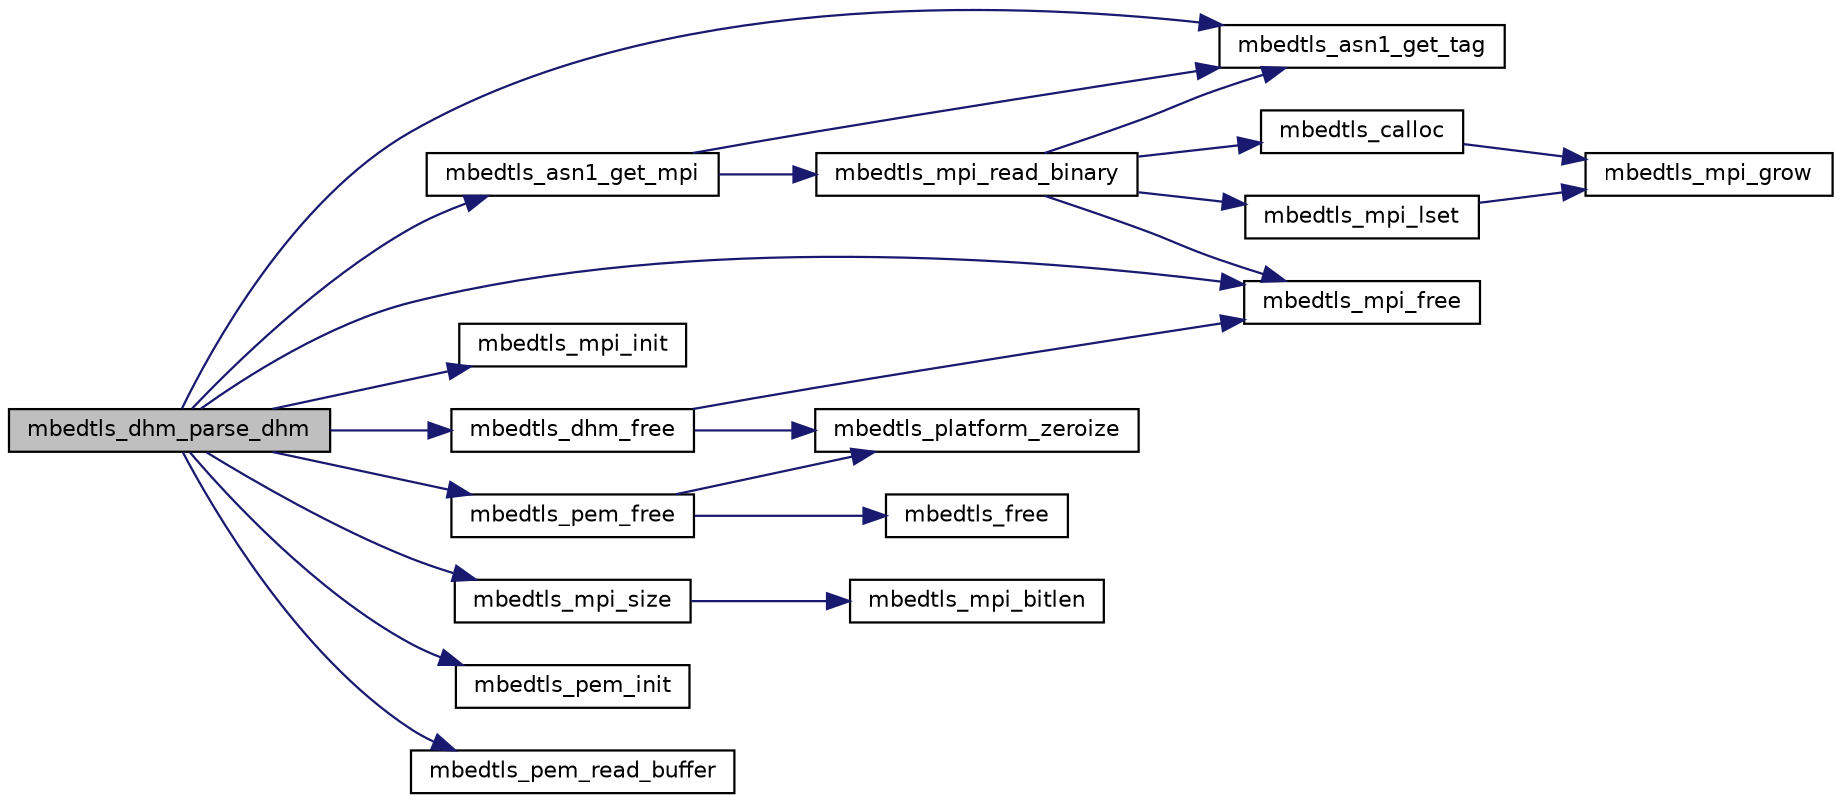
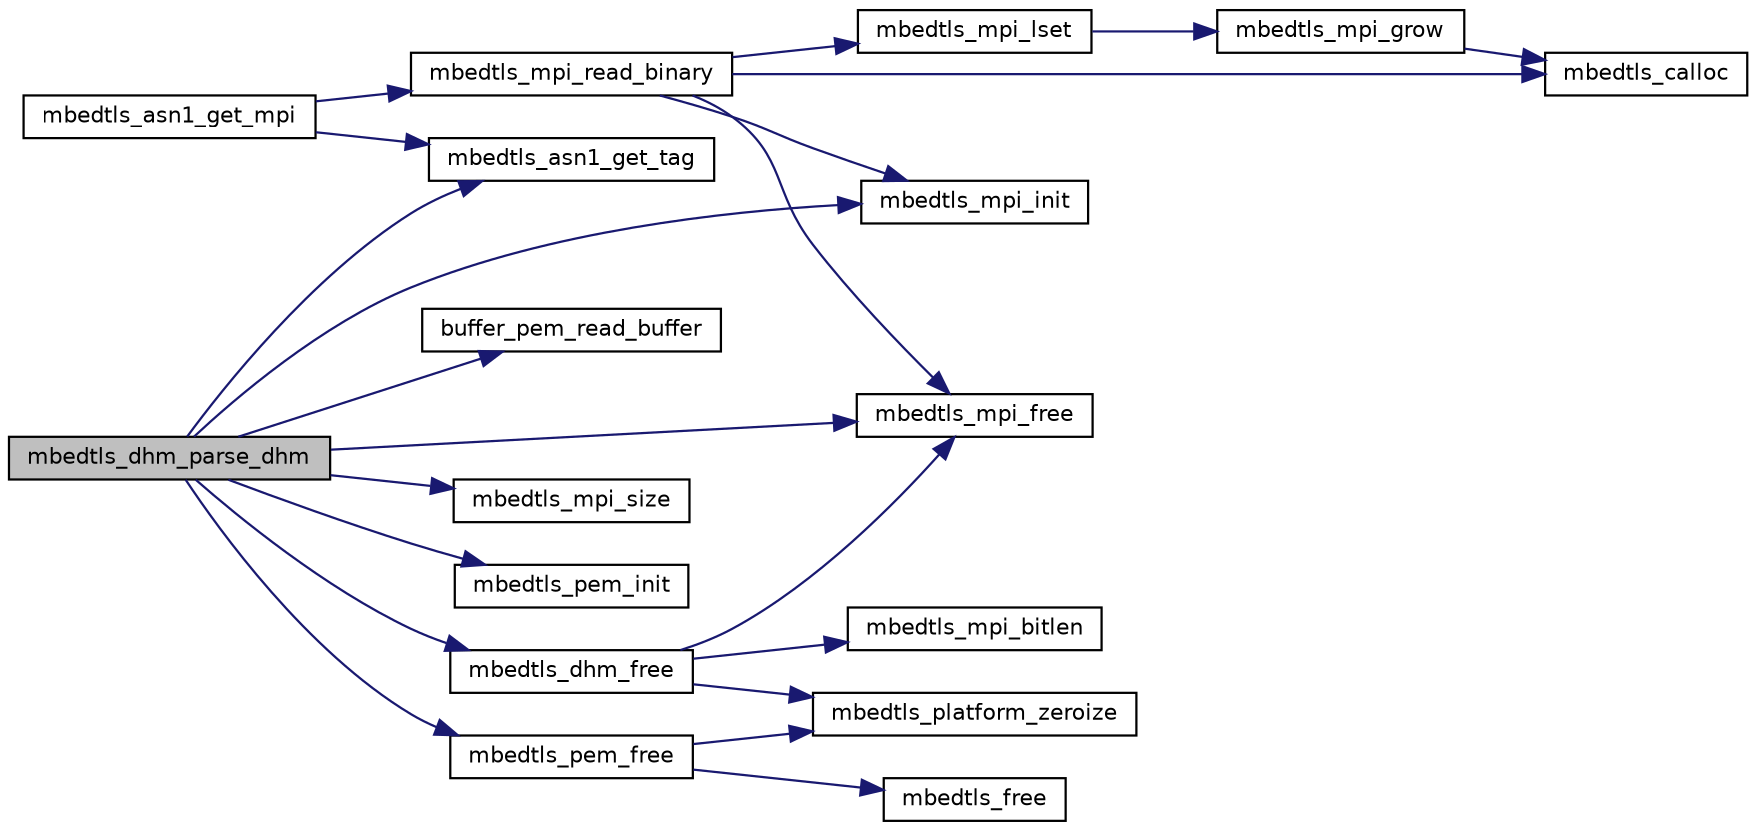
edge "mbedtls_mpi_read_binary" -> "mbedtls_asn1_get_tag": now "mbedtls_mpi_read_binary" -> "mbedtls_mpi_init"
edge "mbedtls_calloc" -> "mbedtls_mpi_grow": reversed
edge "mbedtls_dhm_parse_dhm" -> "mbedtls_asn1_get_mpi": removed
edge "mbedtls_mpi_size" -> "mbedtls_mpi_bitlen": now "mbedtls_dhm_free" -> "mbedtls_mpi_bitlen"
node "mbedtls_pem_read_buffer": label "mbedtls_pem_read_buffer" -> "buffer_pem_read_buffer"
